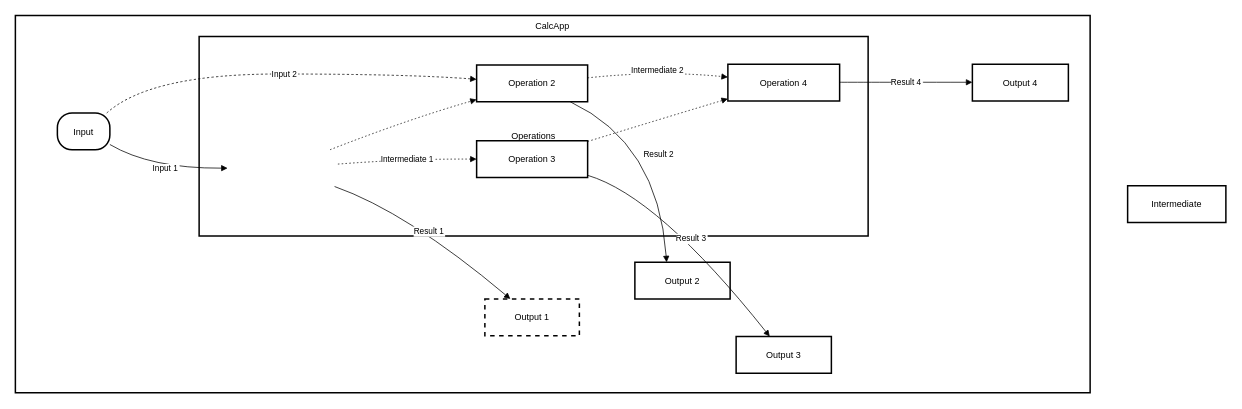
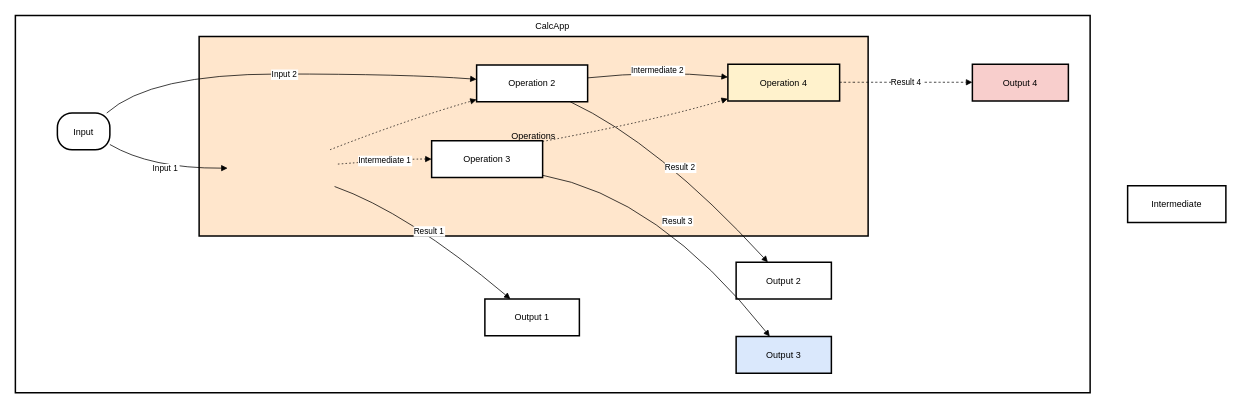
edge "Operation 2" -> "Operation 4": style dashed -> solid
edge "Input" -> "Operation 2": style dashed -> solid
edge "Operation 4" -> "Output 4": style solid -> dashed
node "Operation 4": fillcolor #ffffff -> #fff2cc
node "Output 4": fillcolor #ffffff -> #f8cecc
node "Operations": fillcolor #ffffff -> #ffe6cc
node "Operation 3": moved (532, 159) -> (487, 159)
node "Output 2": moved (683, 281) -> (784, 281)
node "Output 1": style dashed -> solid
node "Output 3": fillcolor #ffffff -> #dae8fc
